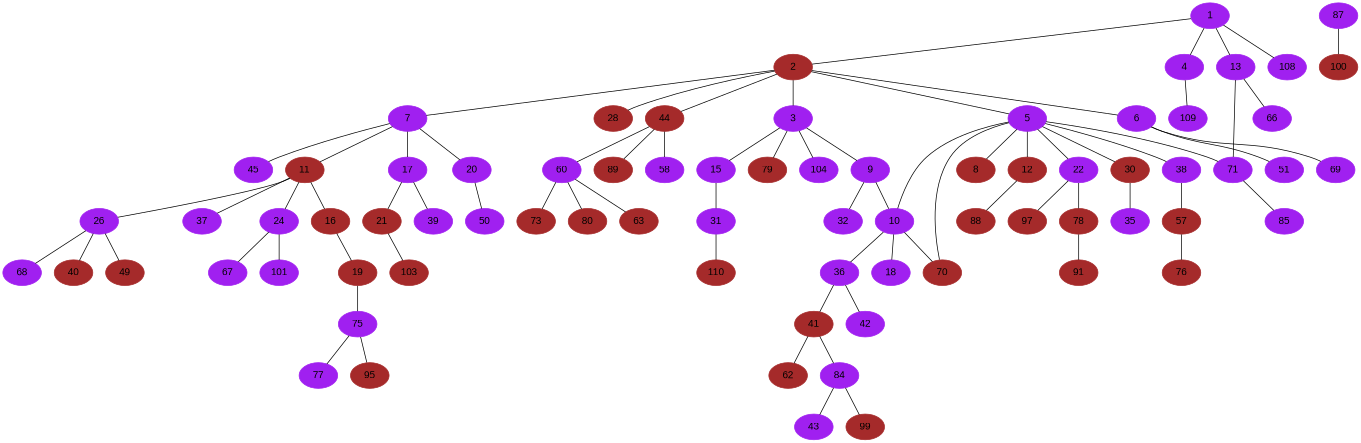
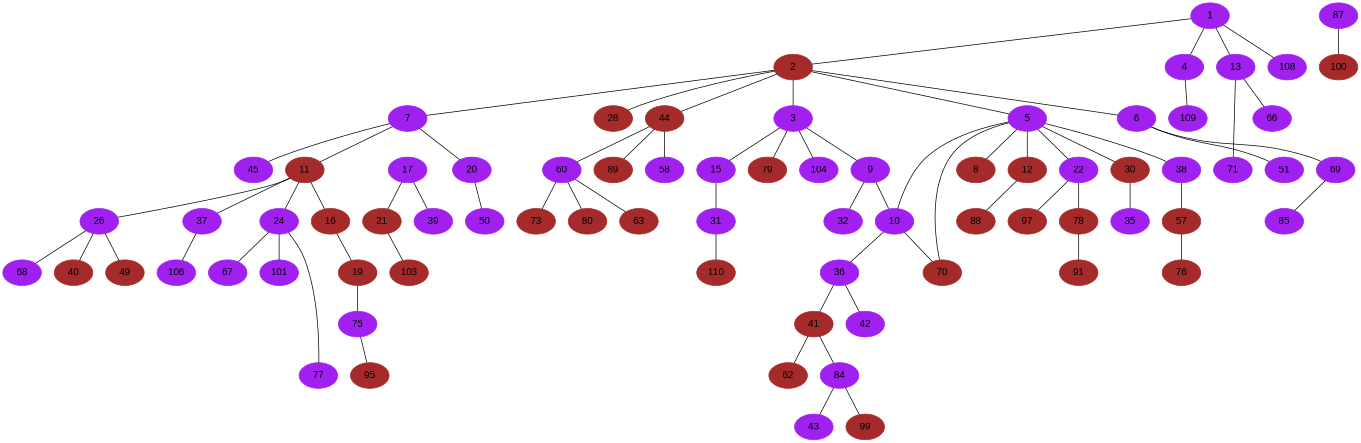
edge "5" -- "71": removed
edge "7" -- "17": removed
edge "71" -- "85": now "69" -- "85"
node "106": added
node "18": removed
edge "75" -- "77": now "24" -- "77"
